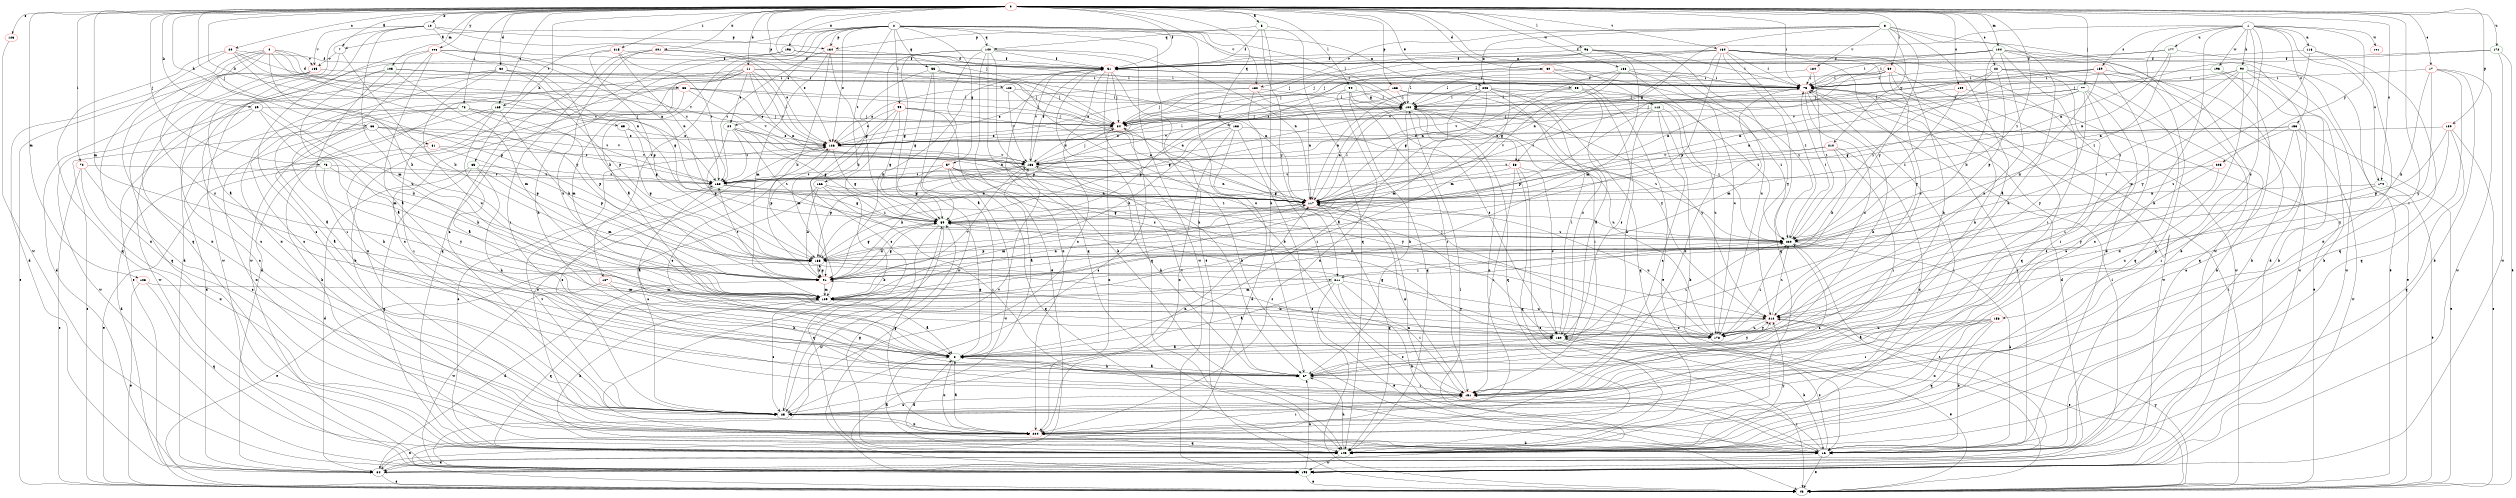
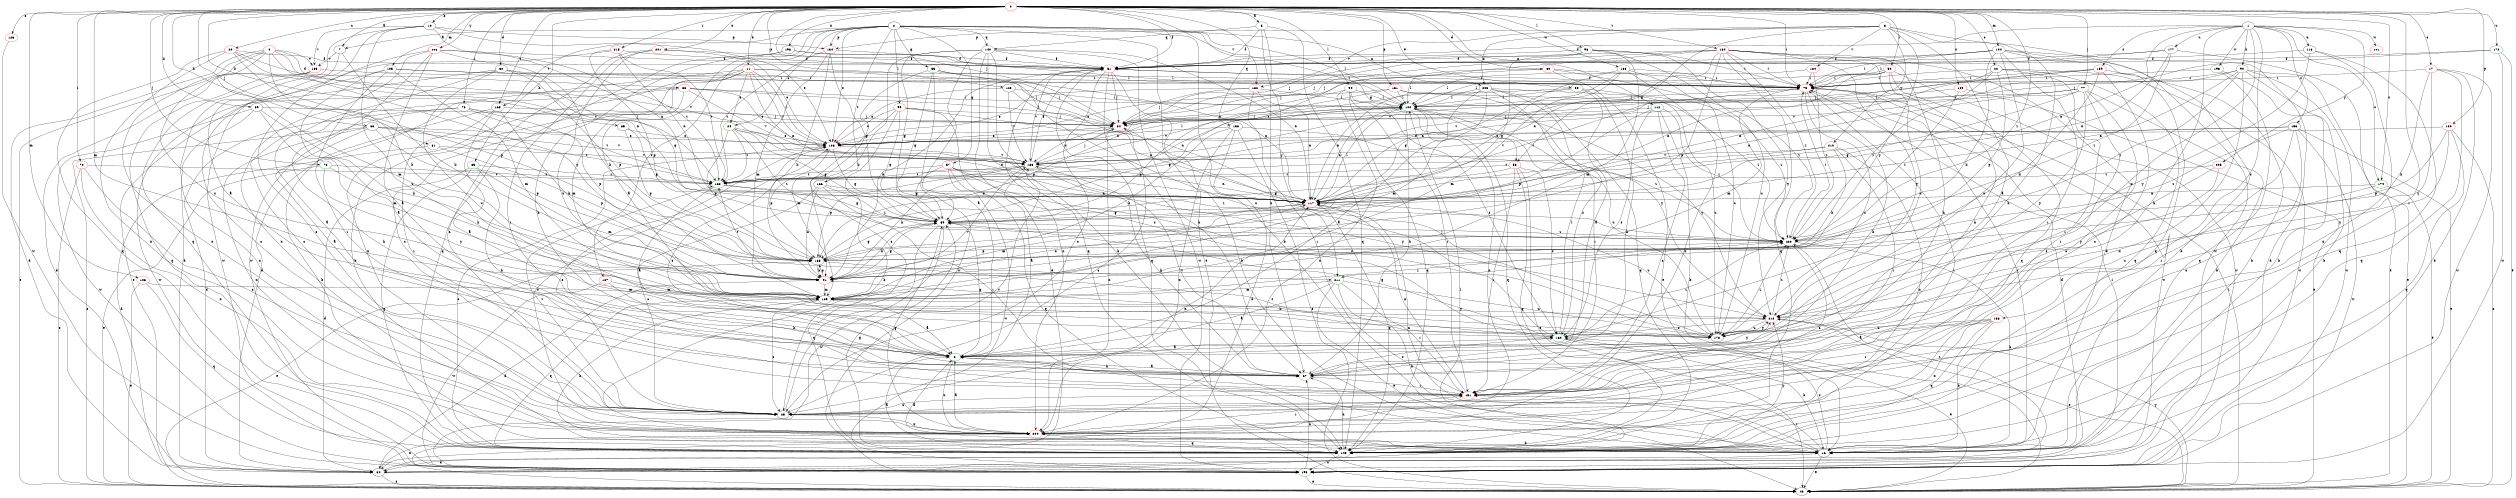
node "133": label "133" -> "131"
